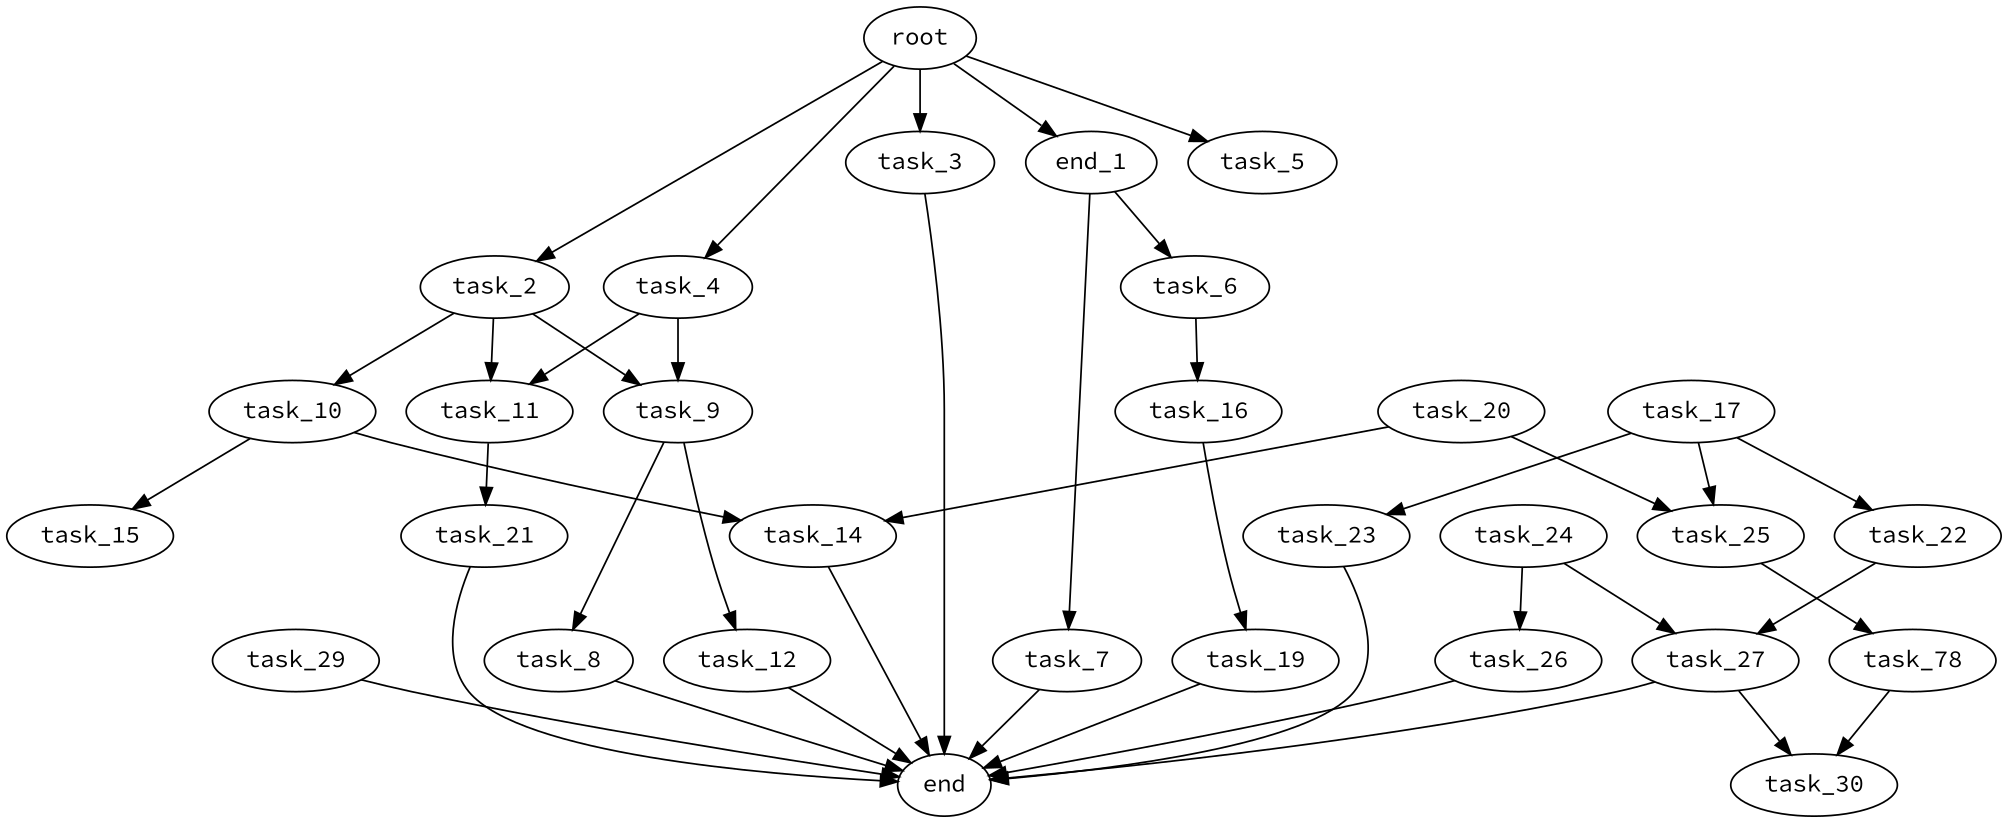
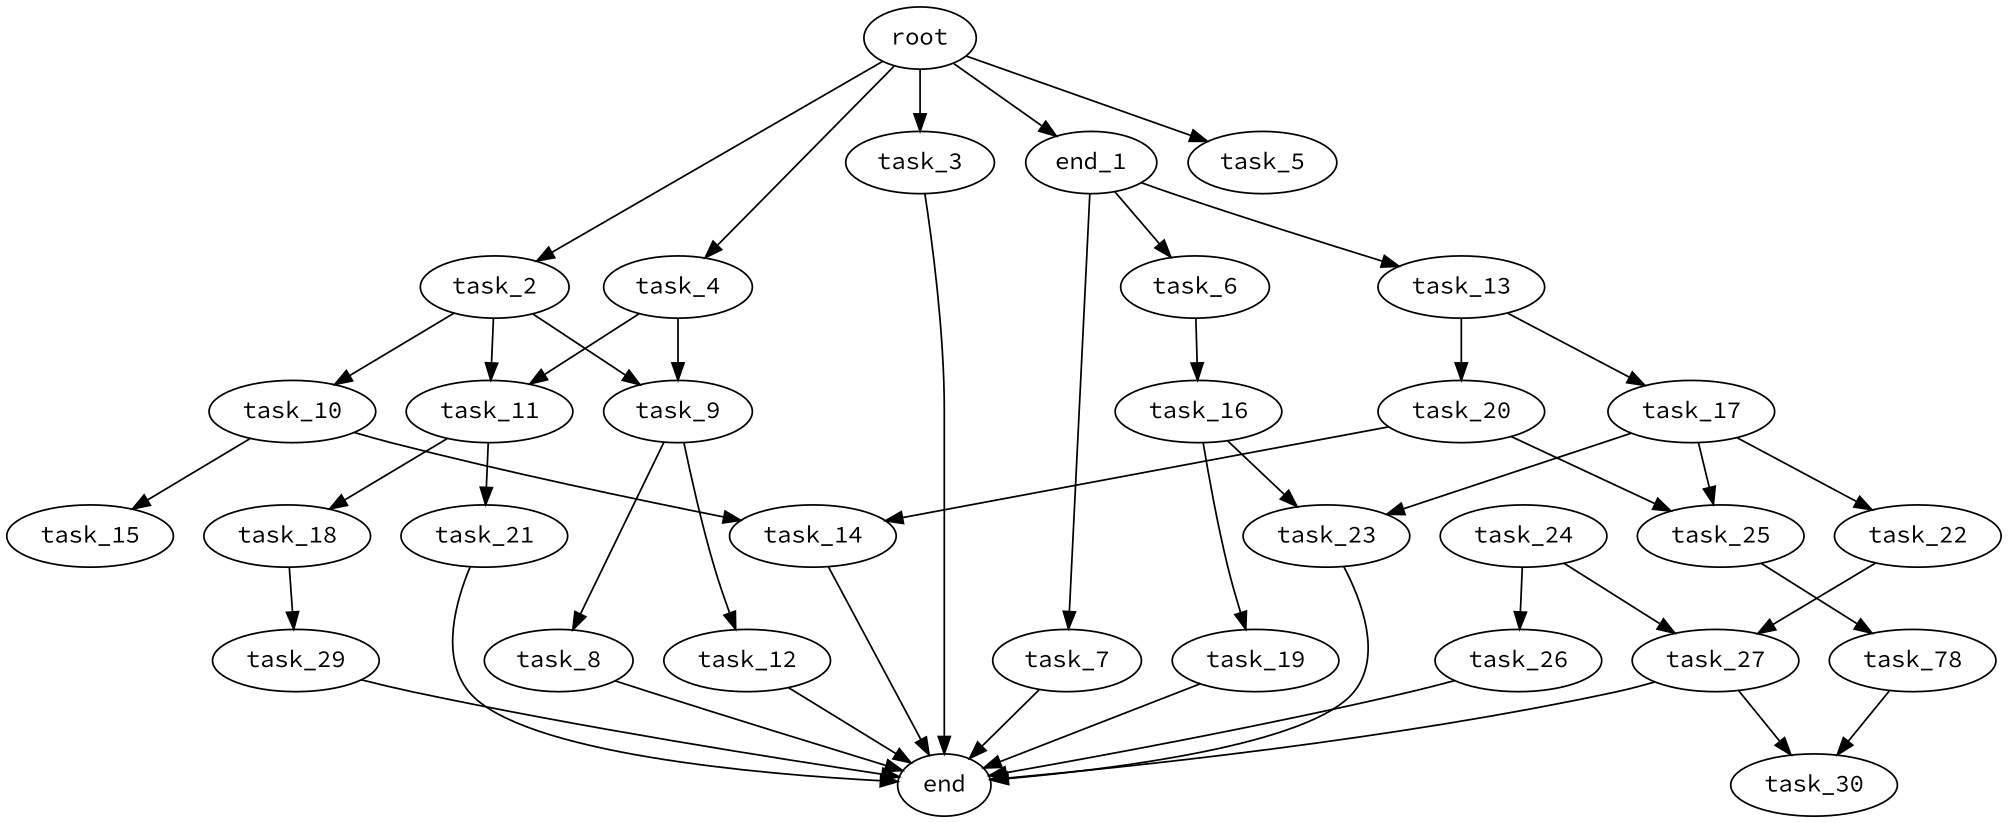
node "task_13": added
edge "task_16" -> "task_23": added
node "task_18": added
